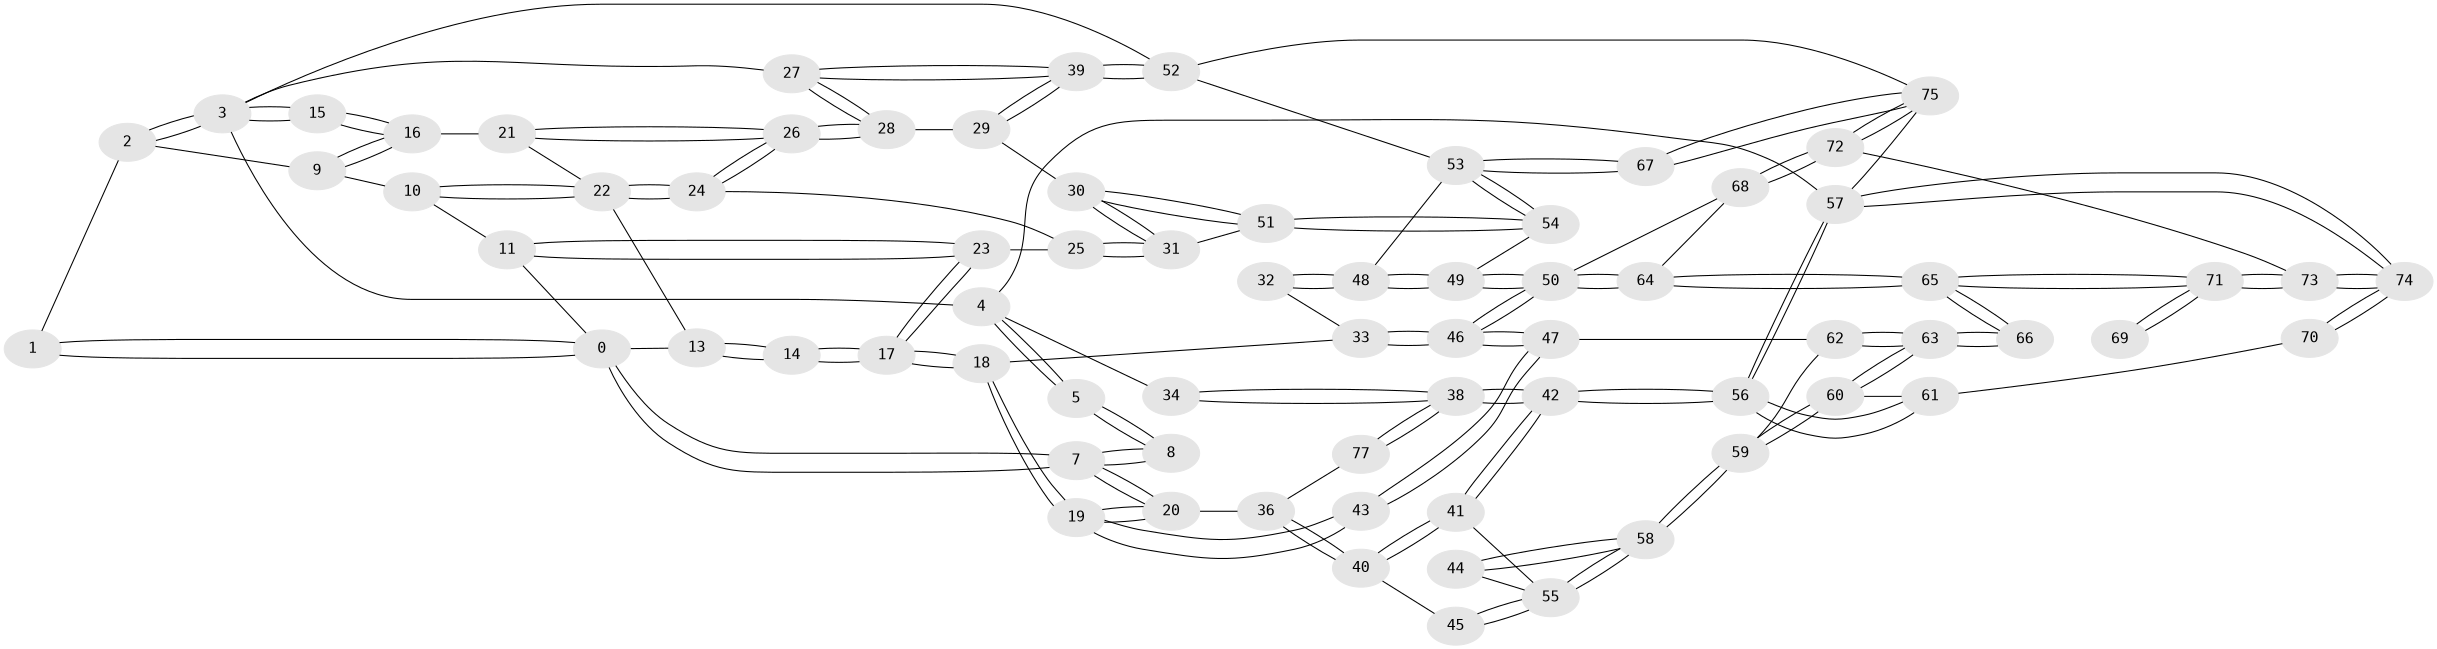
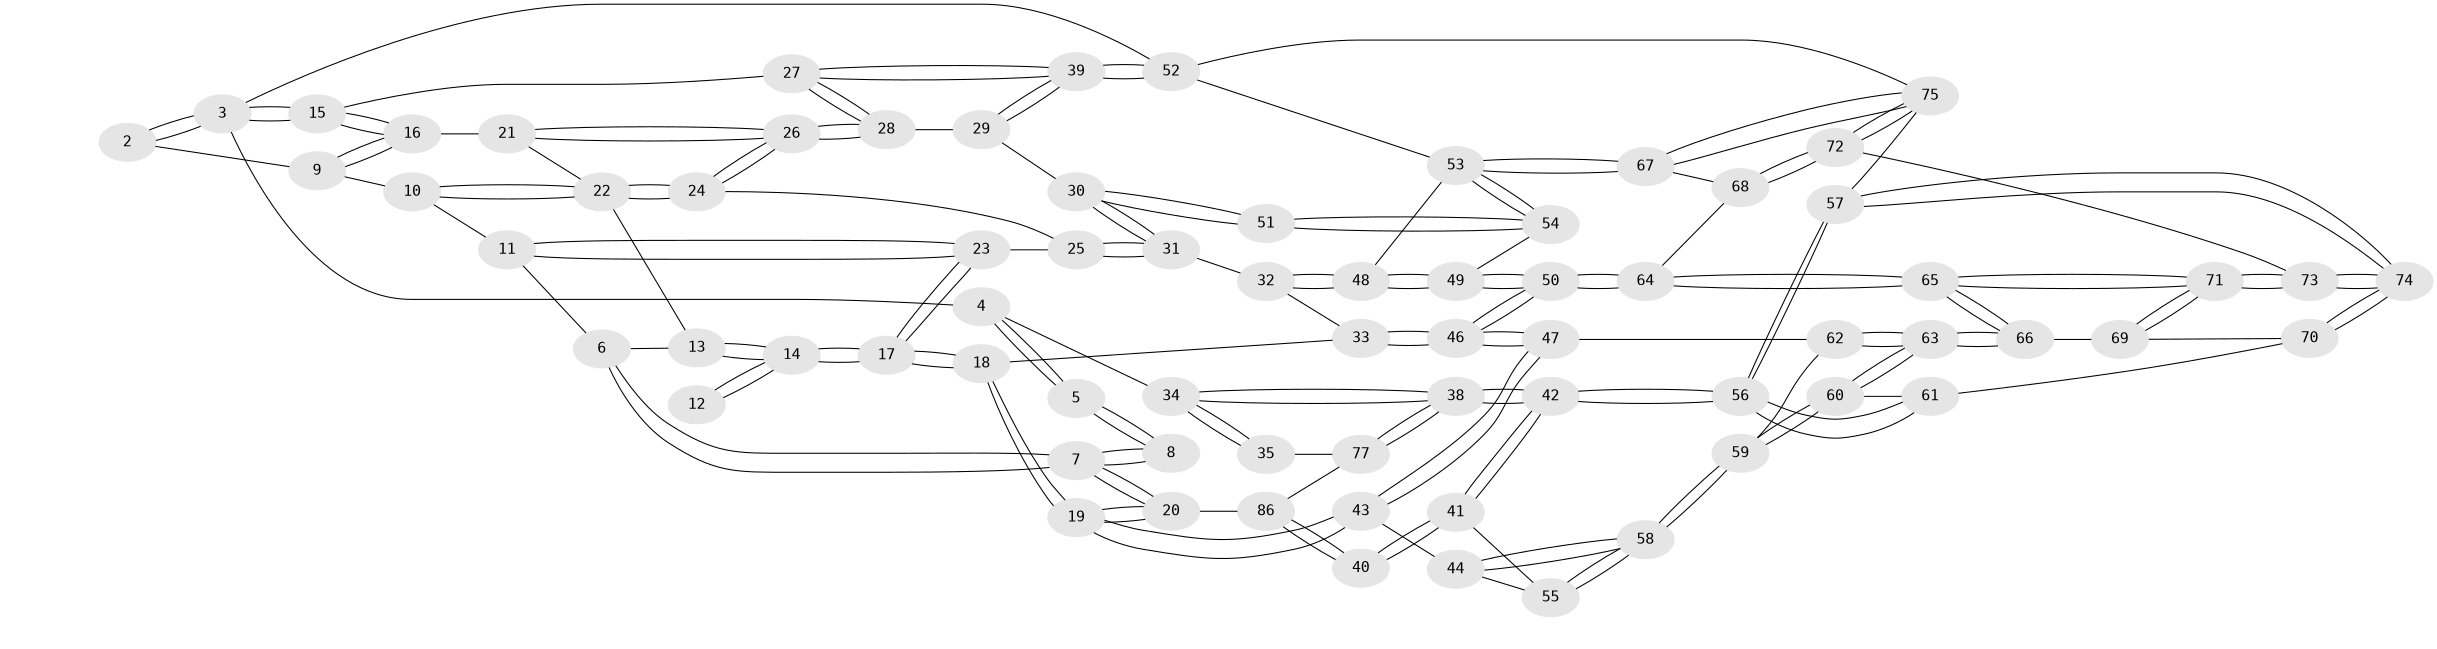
edge "27" -- "3": now "27" -- "15"
edge "57" -- "4": removed
edge "68" -- "50": now "68" -- "67"
edge "51" -- "31": now "32" -- "31"
edge "66" -- "69": added
edge "70" -- "69": added
node "1": removed
node "0": label "0" -> "6"
node "12": added
node "35": added
node "36": label "36" -> "86"
edge "43" -- "44": added
node "45": removed
